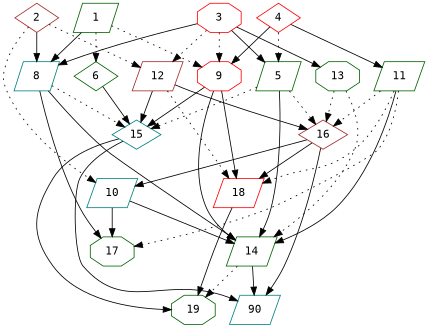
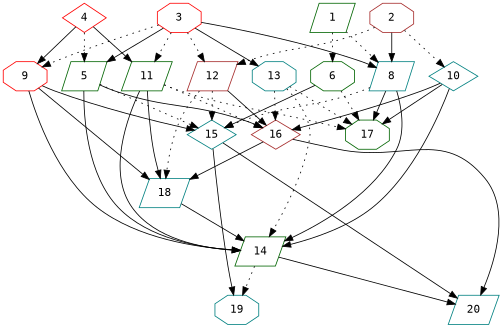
node "2": shape diamond -> octagon
edge "1" -> "8": style solid -> dotted
edge "3" -> "11": added
edge "1" -> "9": removed
node "6": shape diamond -> octagon
node "13": color darkgreen -> teal
edge "13" -> "17": added
edge "6" -> "17": added
edge "12" -> "15": style solid -> dotted
edge "5" -> "16": style dotted -> solid
edge "11" -> "18": style dotted -> solid
edge "16" -> "10": reversed
node "10": shape parallelogram -> diamond
node "18": color red -> teal
edge "18" -> "19": now "18" -> "14"
node "19": color darkgreen -> teal
node "90": label "90" -> "20"
